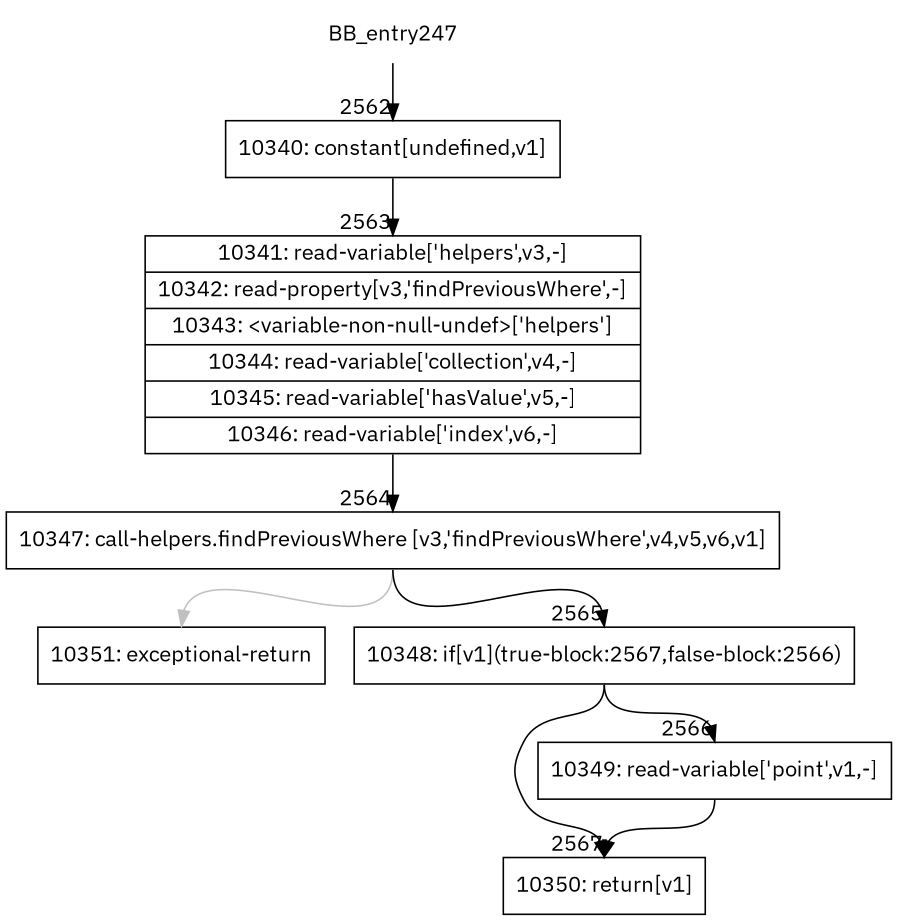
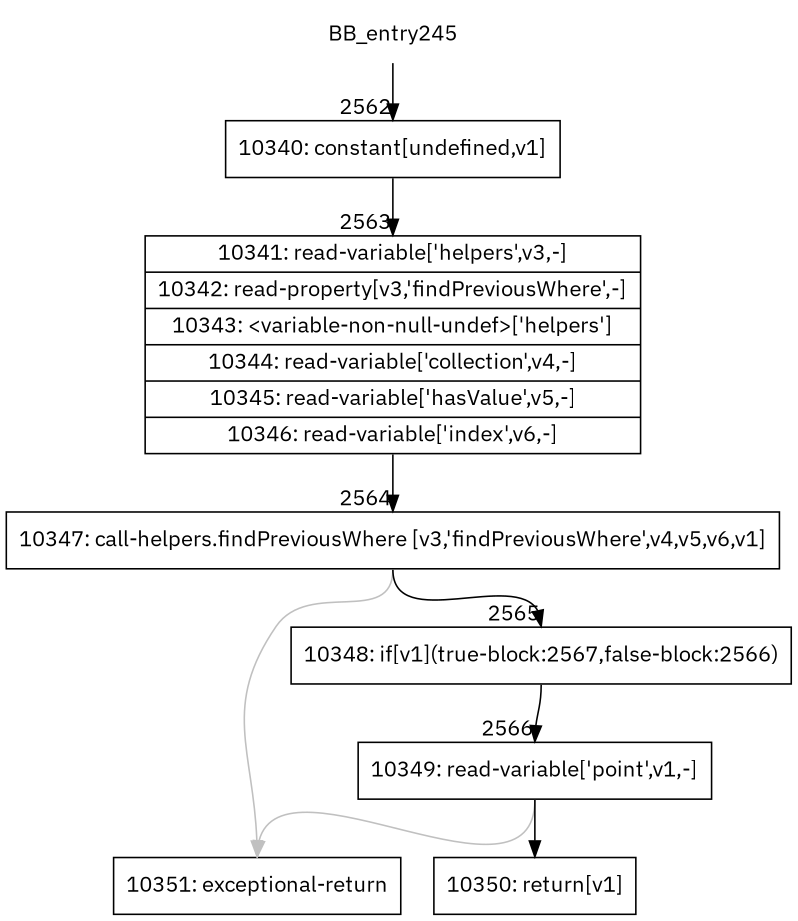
node "BB_entry247": label "BB_entry247" -> "BB_entry245"
edge "10348: if[v1](true-block:2567,false-block:2566)" -> "10350: return[v1]": removed
edge "10349: read-variable['point',v1,-]" -> "10351: exceptional-return": added
